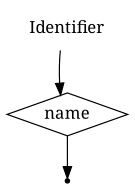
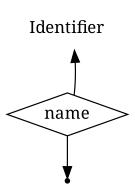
edge "Identifier" -> "name": reversed
